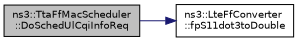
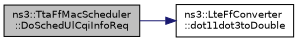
node "ns3::LteFfConverter ::fpS11dot3toDouble": label "ns3::LteFfConverter ::fpS11dot3toDouble" -> "ns3::LteFfConverter ::dot11dot3toDouble"
